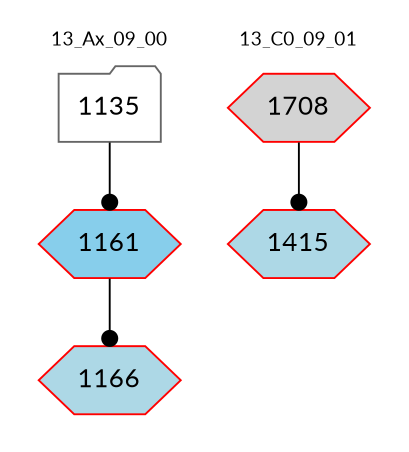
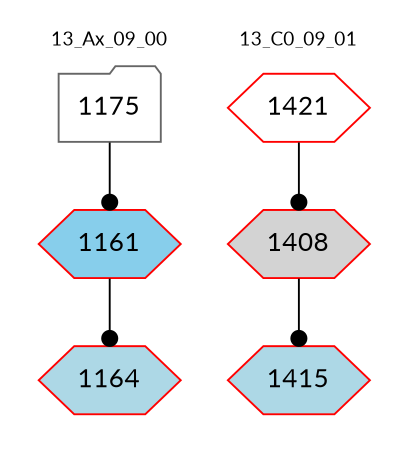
node "1135": label "1135" -> "1175"
node "1708": label "1708" -> "1408"
node "1421": added
node "1166": label "1166" -> "1164"
